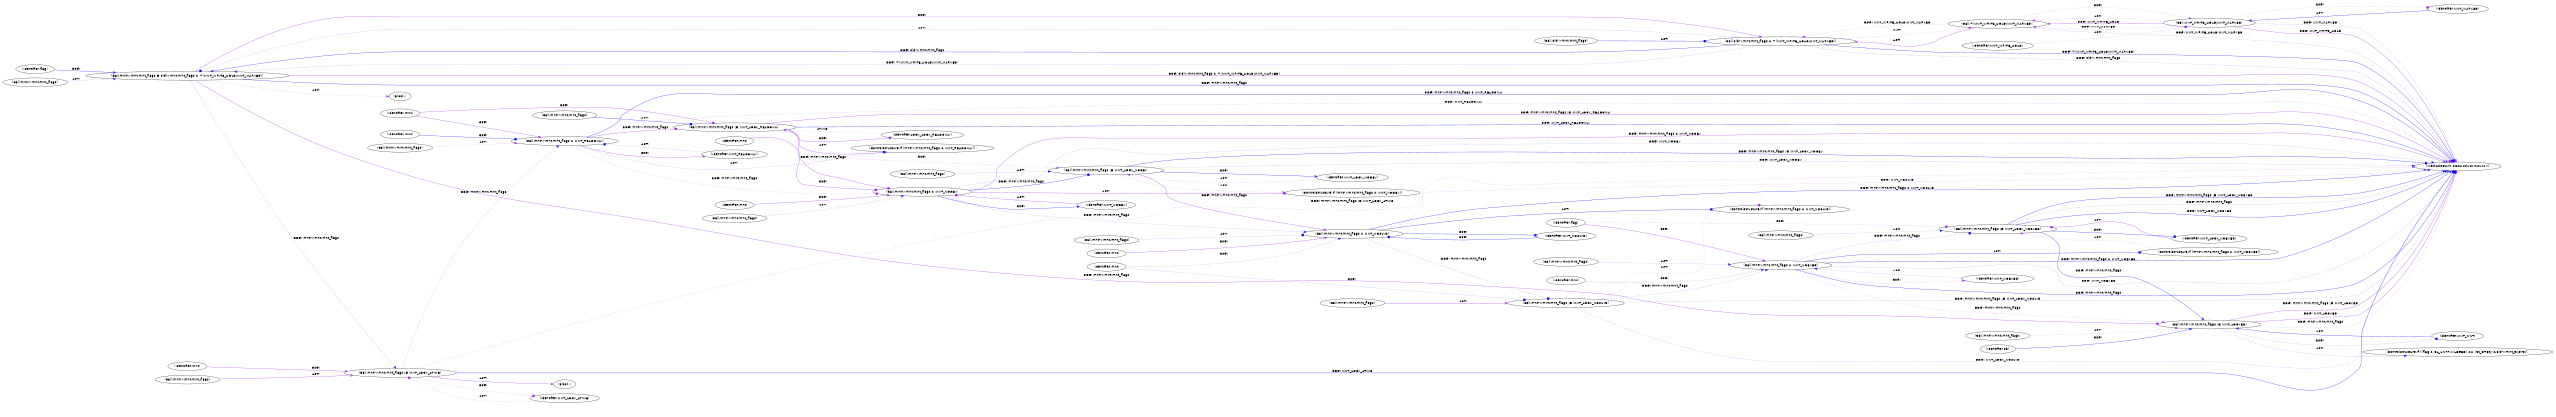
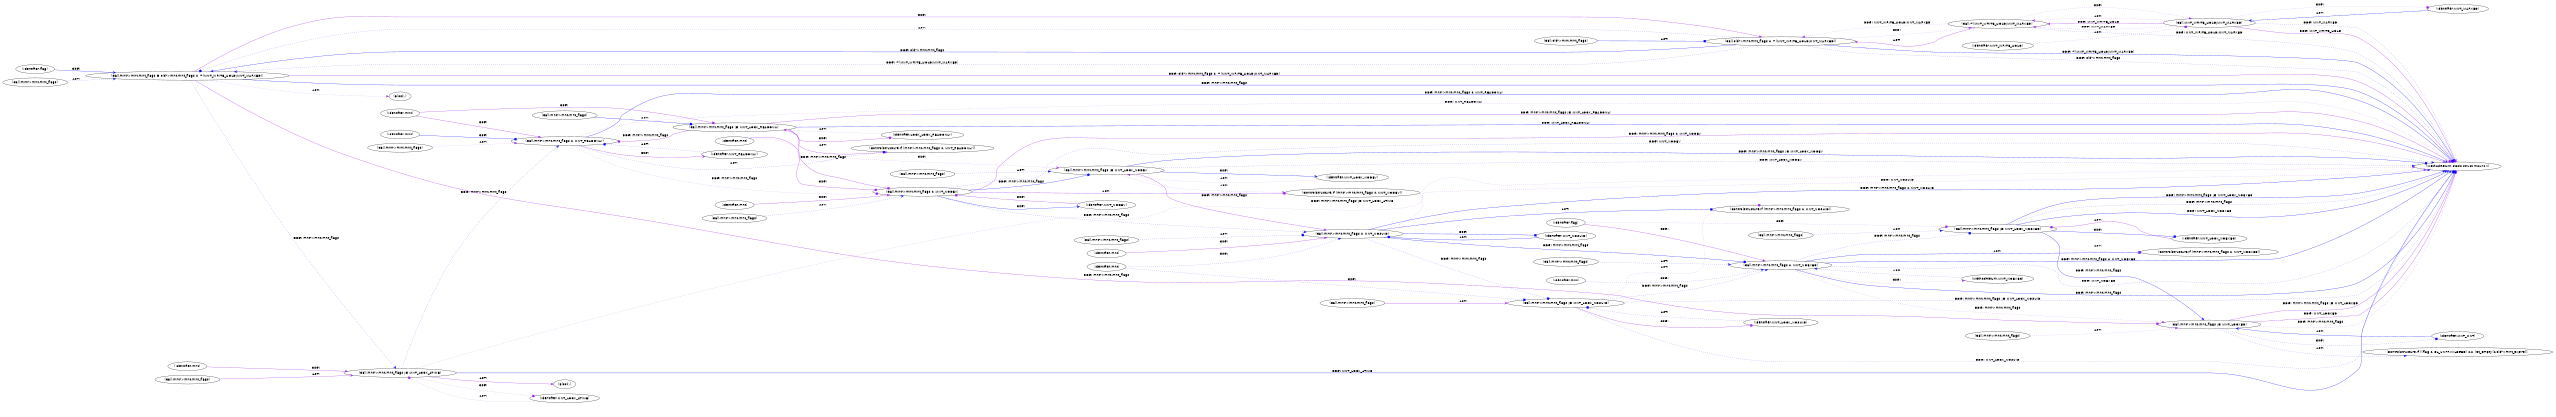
edge "(Call,old->mnt.mnt_flags & ~(MNT_WRITE_HOLD|MNT_MARKED))" -> "(Call,~(MNT_WRITE_HOLD|MNT_MARKED))": label "MNT: " -> "CFG: "
edge "(Identifier,LOCK_LOCK_READONLY)" -> "(Call,mnt->mnt.mnt_flags |= MNT_LOCK_READONLY)": label "ATIME: " -> "AST: "
edge "(Call,mnt->mnt.mnt_flags & MNT_READONLY)" -> "(Call,mnt->mnt.mnt_flags |= MNT_LOCK_READONLY)": reversed
edge "(Identifier,MNT_NODEV)" -> "(Call,mnt->mnt.mnt_flags & MNT_NODEV)": label "AST: " -> "CFG: "
edge "(Identifier,MNT_NOSUID)" -> "(Call,mnt->mnt.mnt_flags & MNT_NOSUID)": label "CFG: " -> "AST: "
edge "(ControlStructure,if (mnt->mnt.mnt_flags & MNT_NOEXEC))" -> "(Call,mnt->mnt.mnt_flags |= MNT_LOCK_NOEXEC)": reversed
edge "(Call,mnt->mnt.mnt_flags & MNT_NOSUID)" -> "(Call,mnt->mnt.mnt_flags & MNT_NOEXEC)": added, label "DDG: mnt->mnt.mnt_flags"
node "(Identifier,MNT_NOEXEC)": label "(Identifier,MNT_NOEXEC)" -> "(MethodReturn,MNT_NOEXEC)"
node "(Identifier,MNT_LOCK_NOSUID)": added
node "(Identifier,sb)": removed
